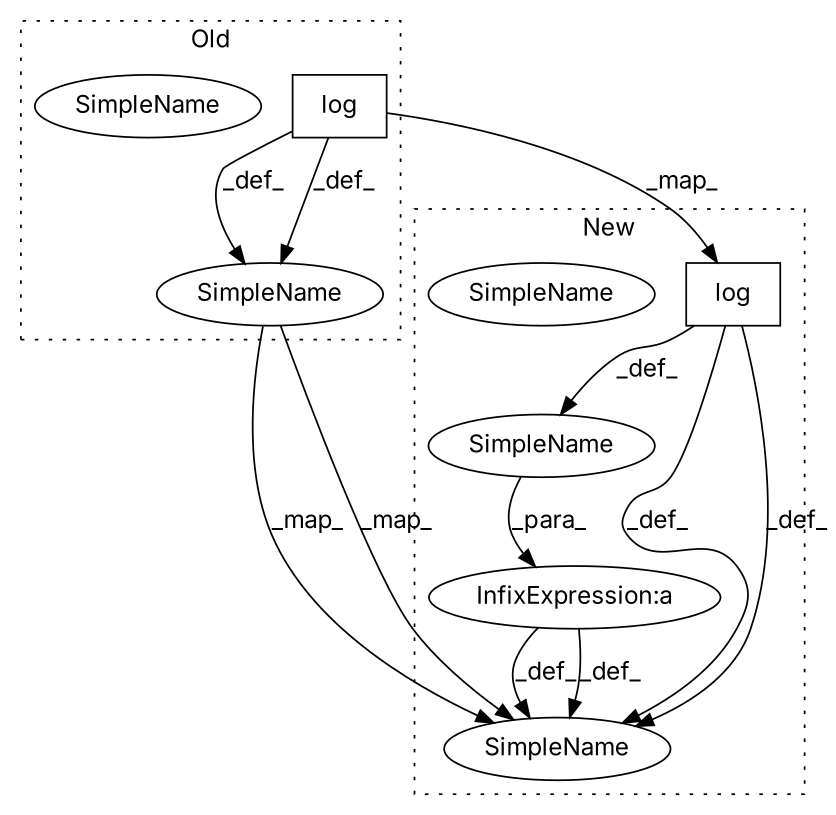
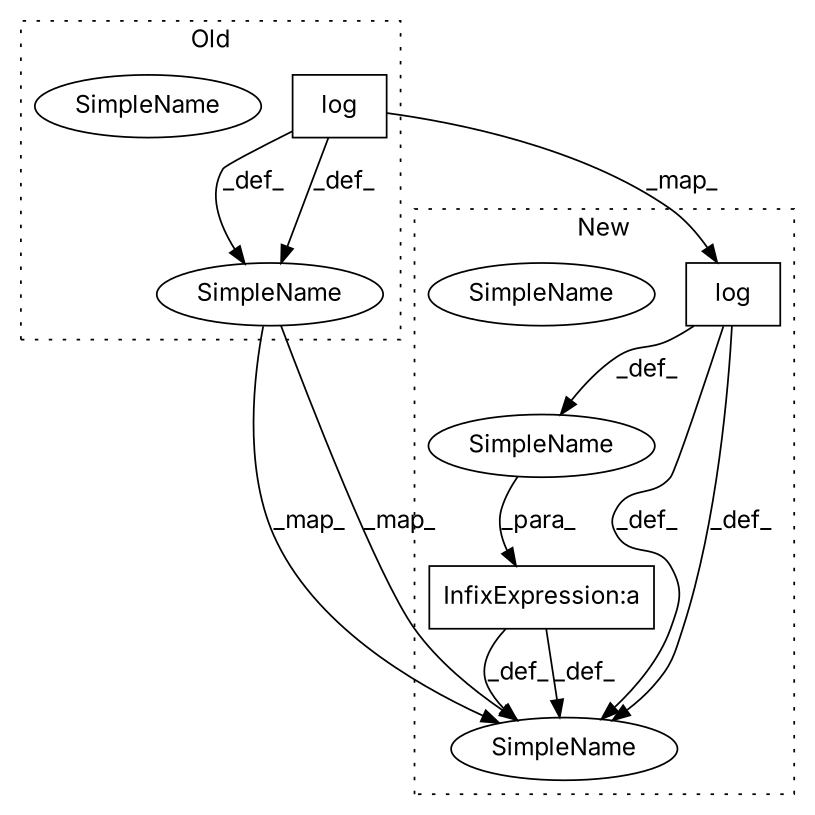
node "InfixExpression:a": shape ellipse -> box
